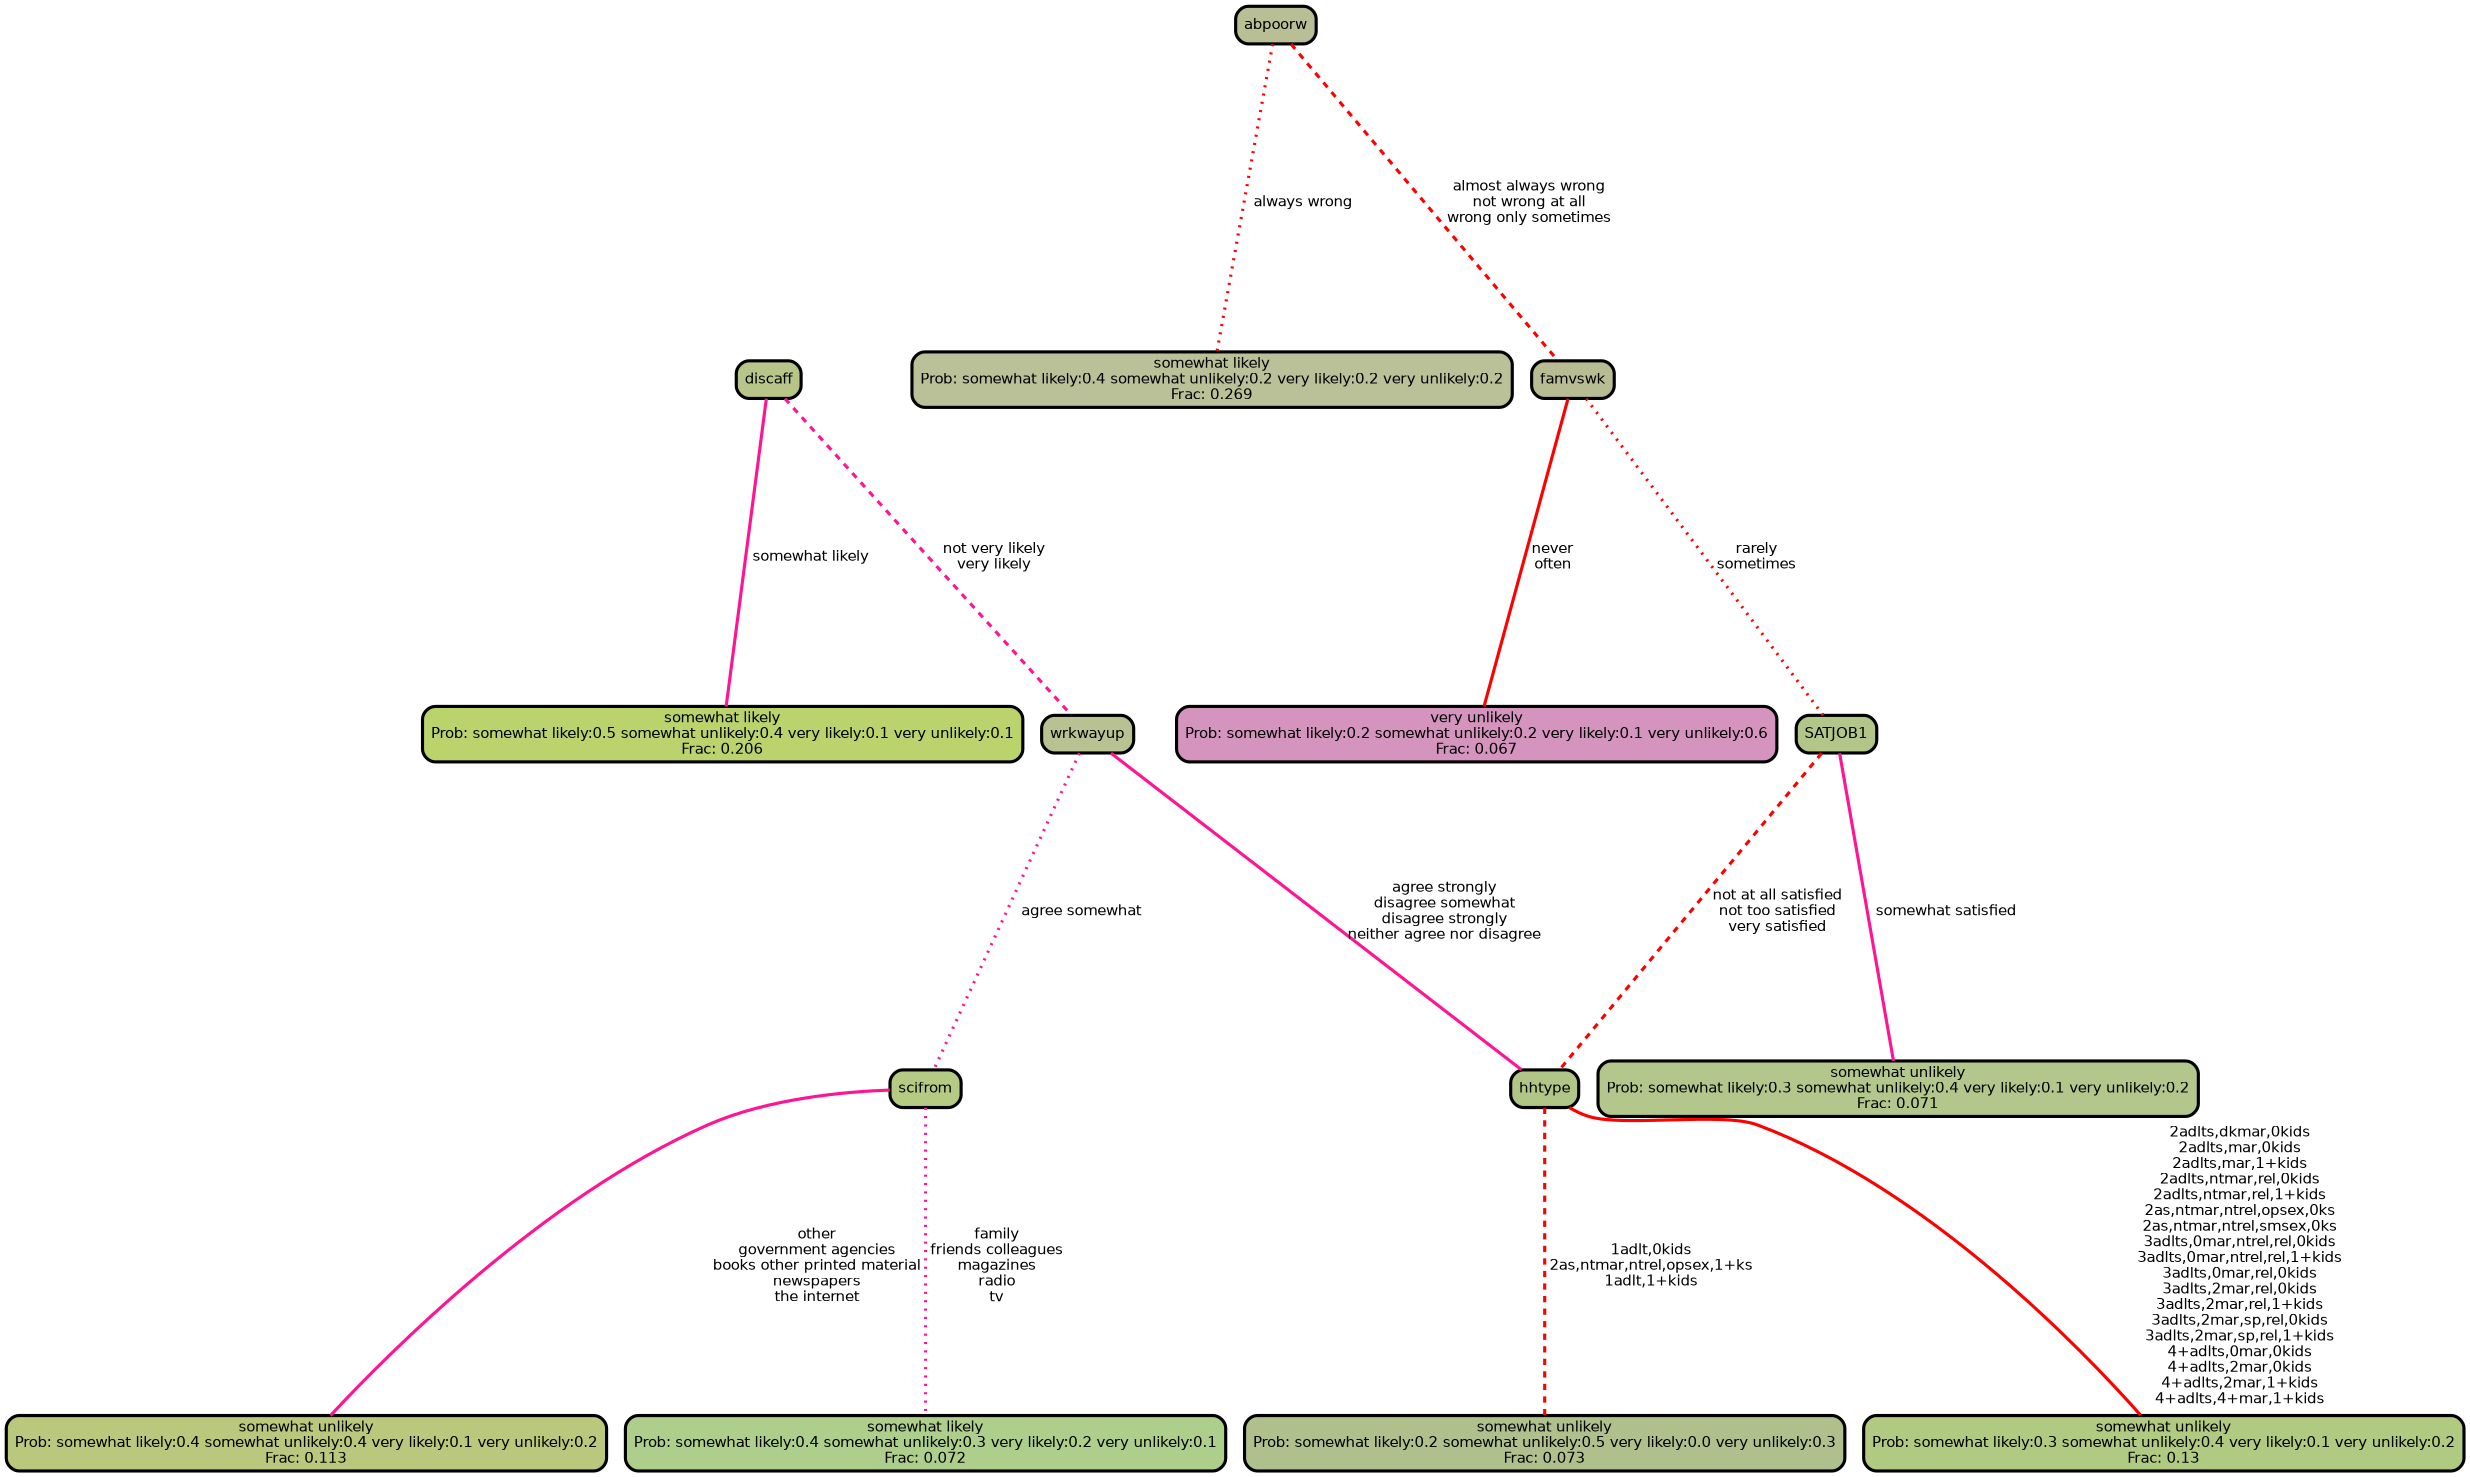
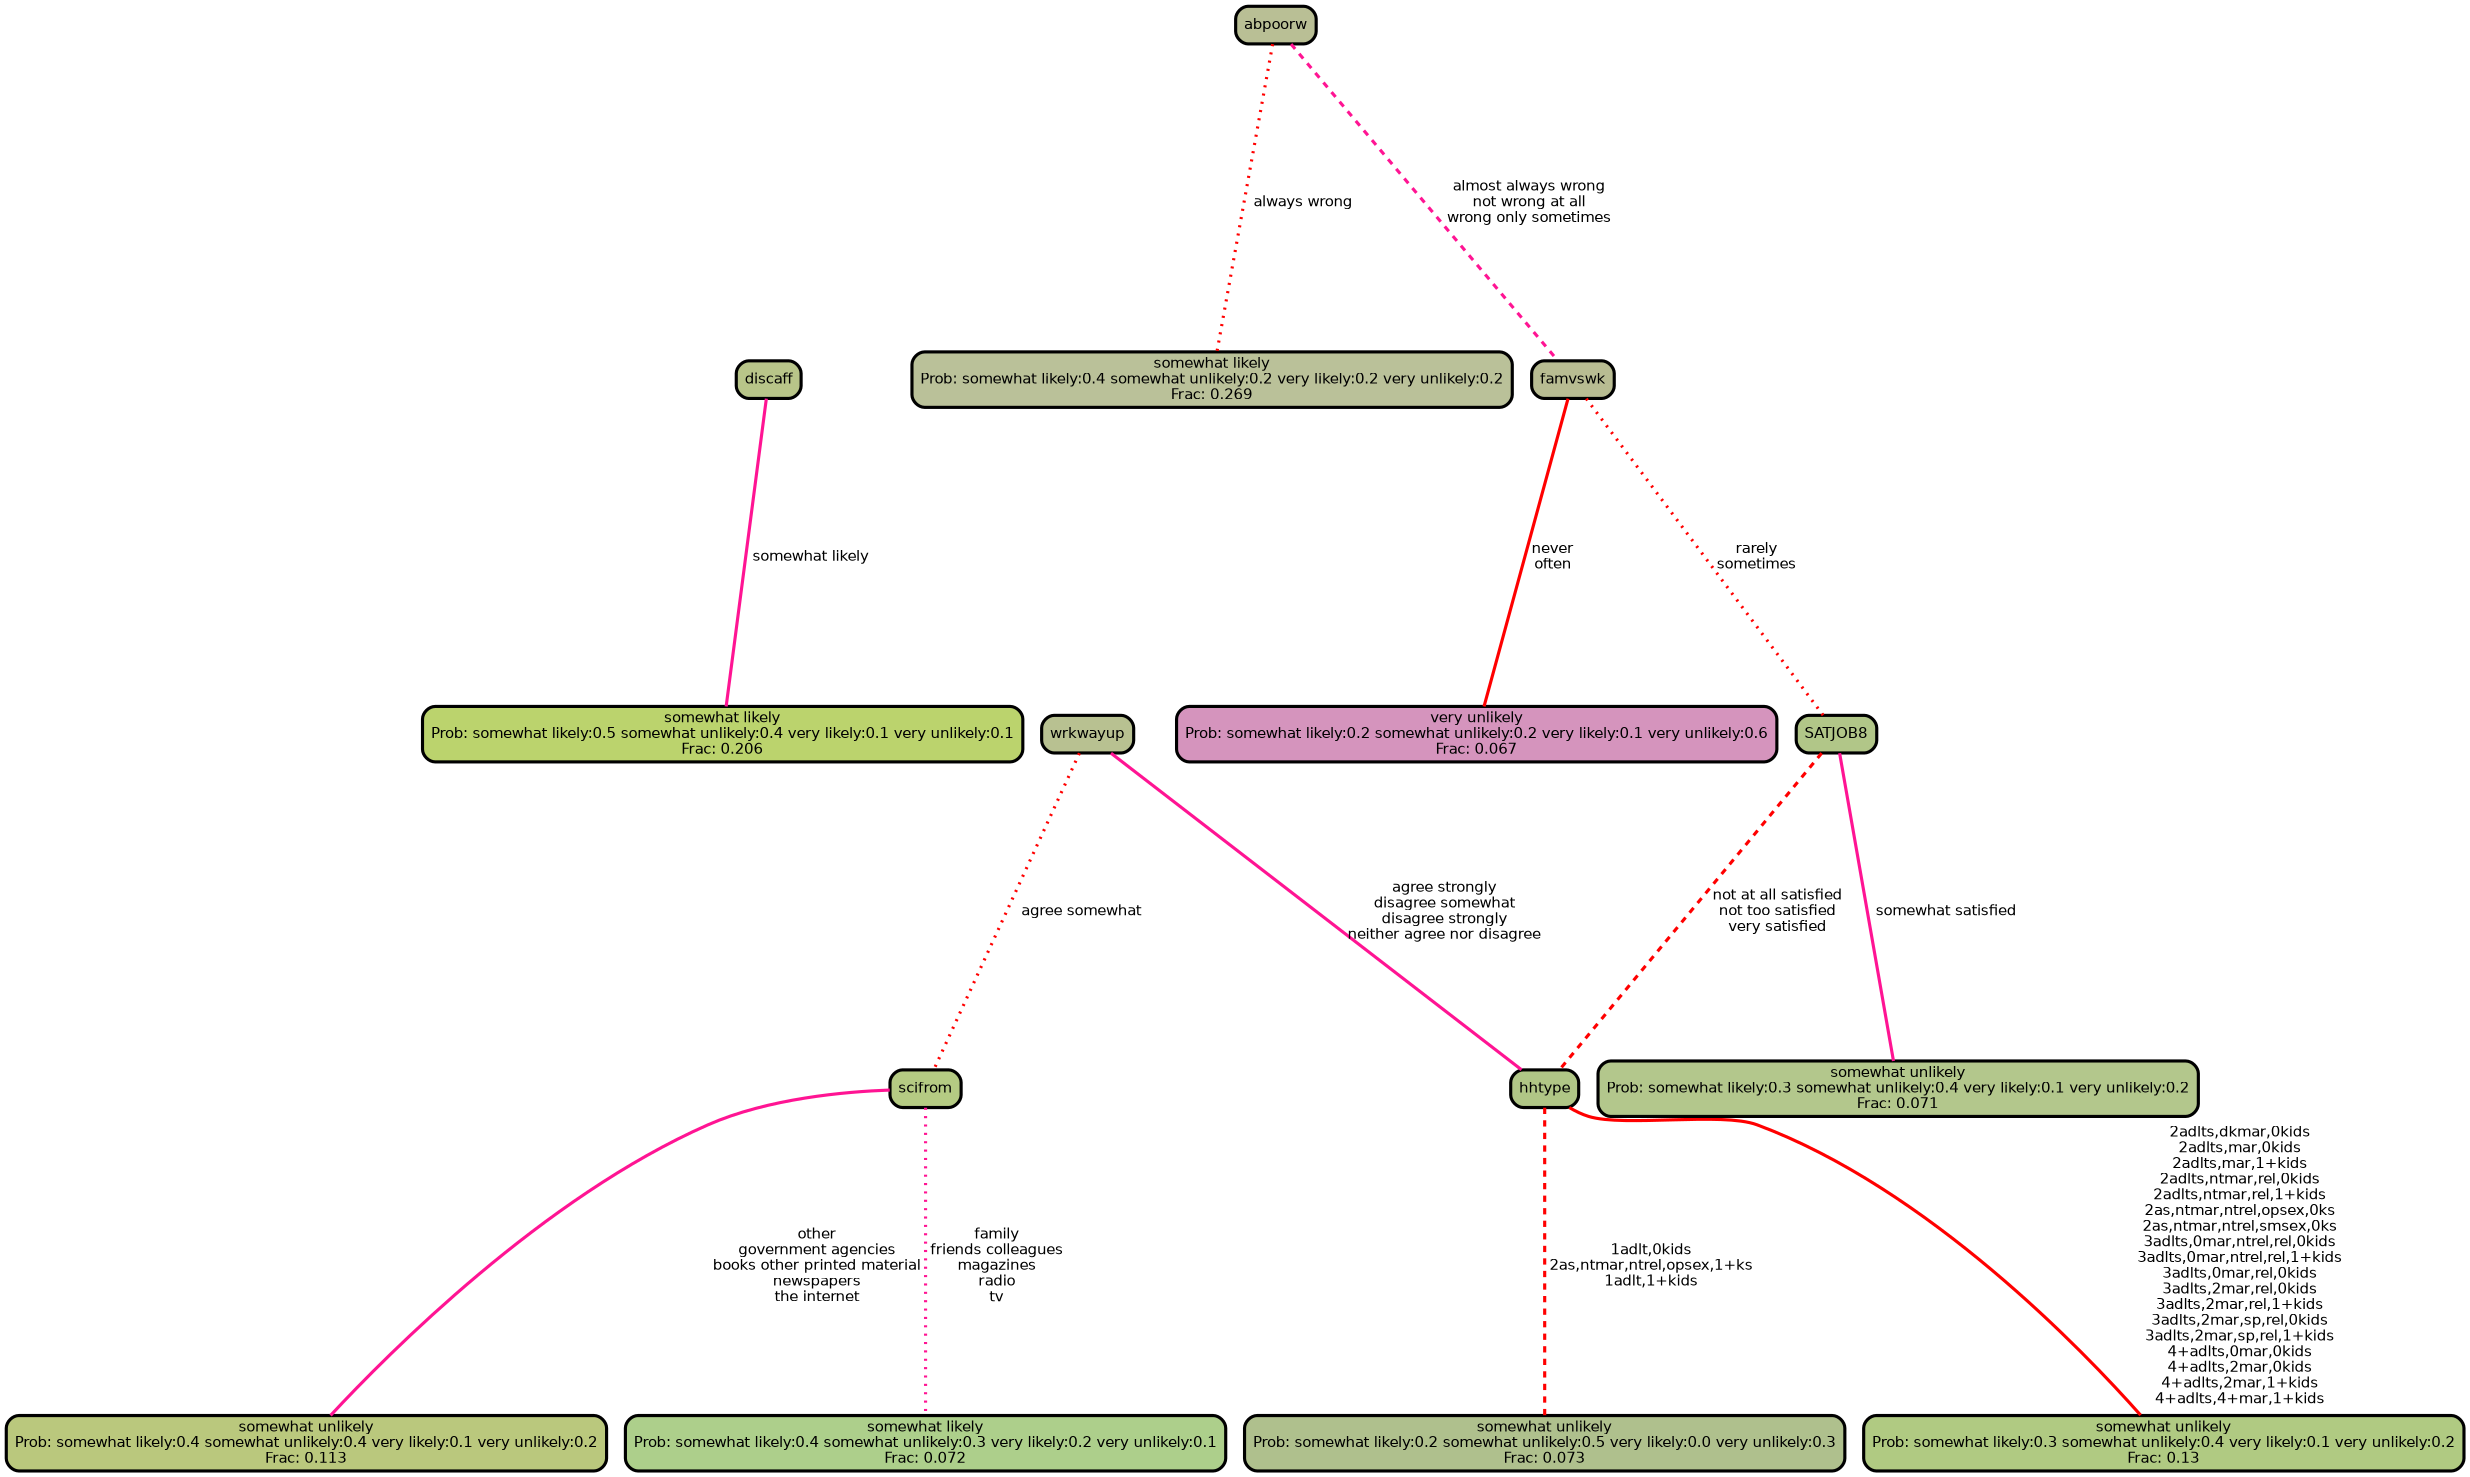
edge "abpoorw" -- "famvswk": color red -> deeppink
edge "discaff" -- "wrkwayup": removed, label "not very likely very likely"
node "SATJOB1": label "SATJOB1" -> "SATJOB8"
edge "wrkwayup" -- "scifrom": color deeppink -> red
